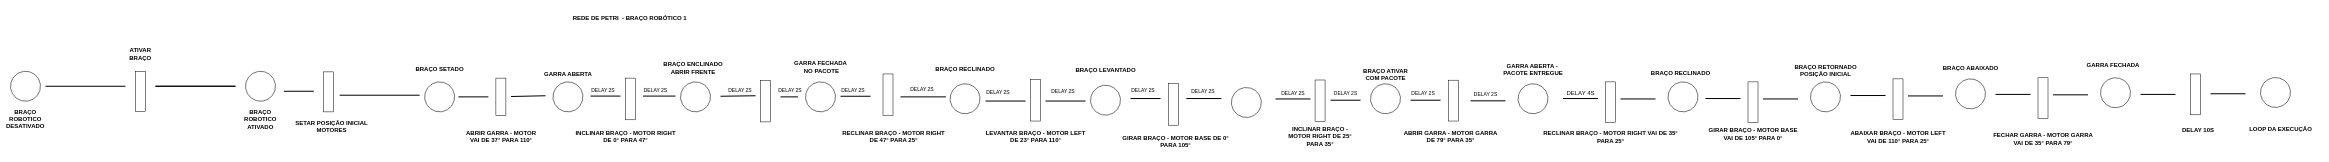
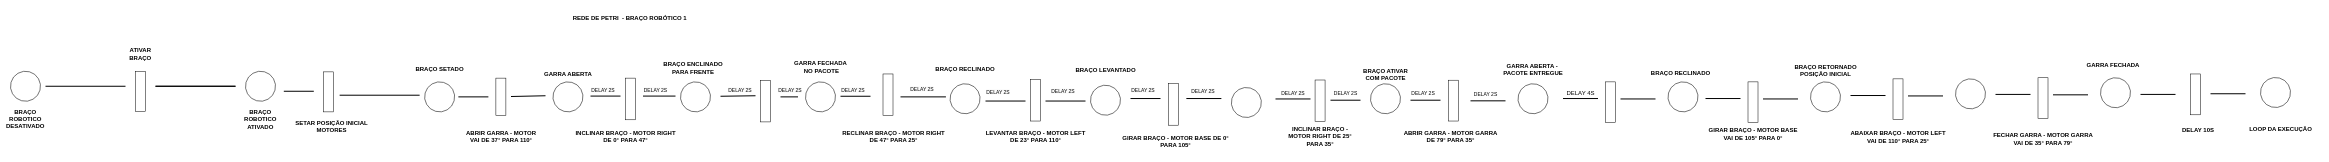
node "BRAÇO ENCLINADO ABRIR FRENTE": label "BRAÇO ENCLINADO ABRIR FRENTE" -> "BRAÇO ENCLINADO PARA FRENTE"
node "BRAÇO ABAIXADO": removed
node "RECLINAR BRAÇO - MOTOR RIGHT VAI DE 35° PARA 25°": removed
